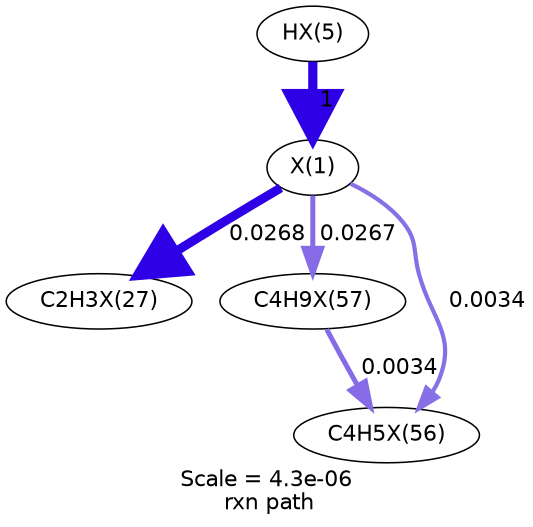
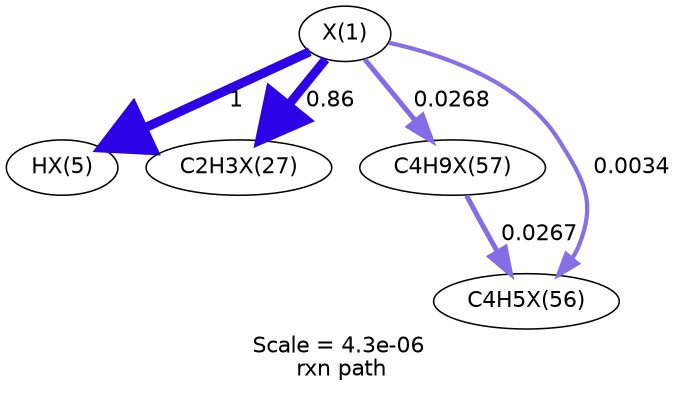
edge "HX(5)" -> "X(1)": reversed
edge "X(1)" -> "C2H3X(27)": label " 0.0268" -> " 0.86"
edge "X(1)" -> "C4H9X(57)": label " 0.0267" -> " 0.0268"
edge "C4H9X(57)" -> "C4H5X(56)": label " 0.0034" -> " 0.0267"
